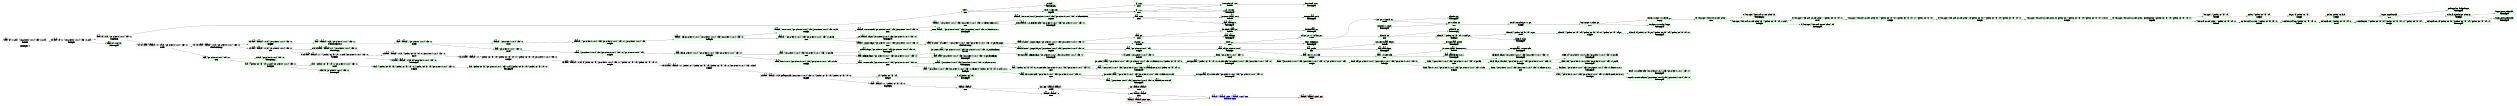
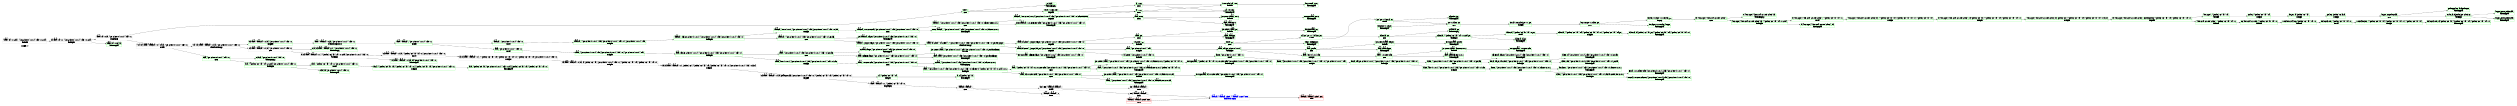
node "consDepth: 4": label "consDepth: 4" -> "orLeft: 4"
